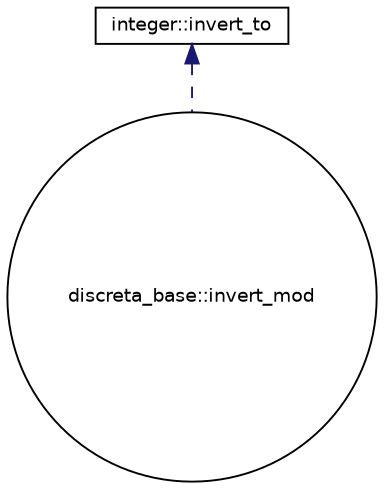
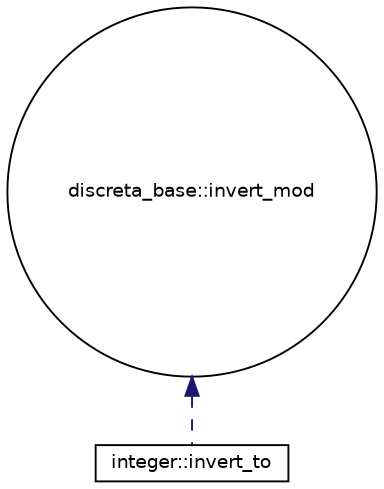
edge "discreta_base::invert_mod" -> "integer::invert_to": reversed
